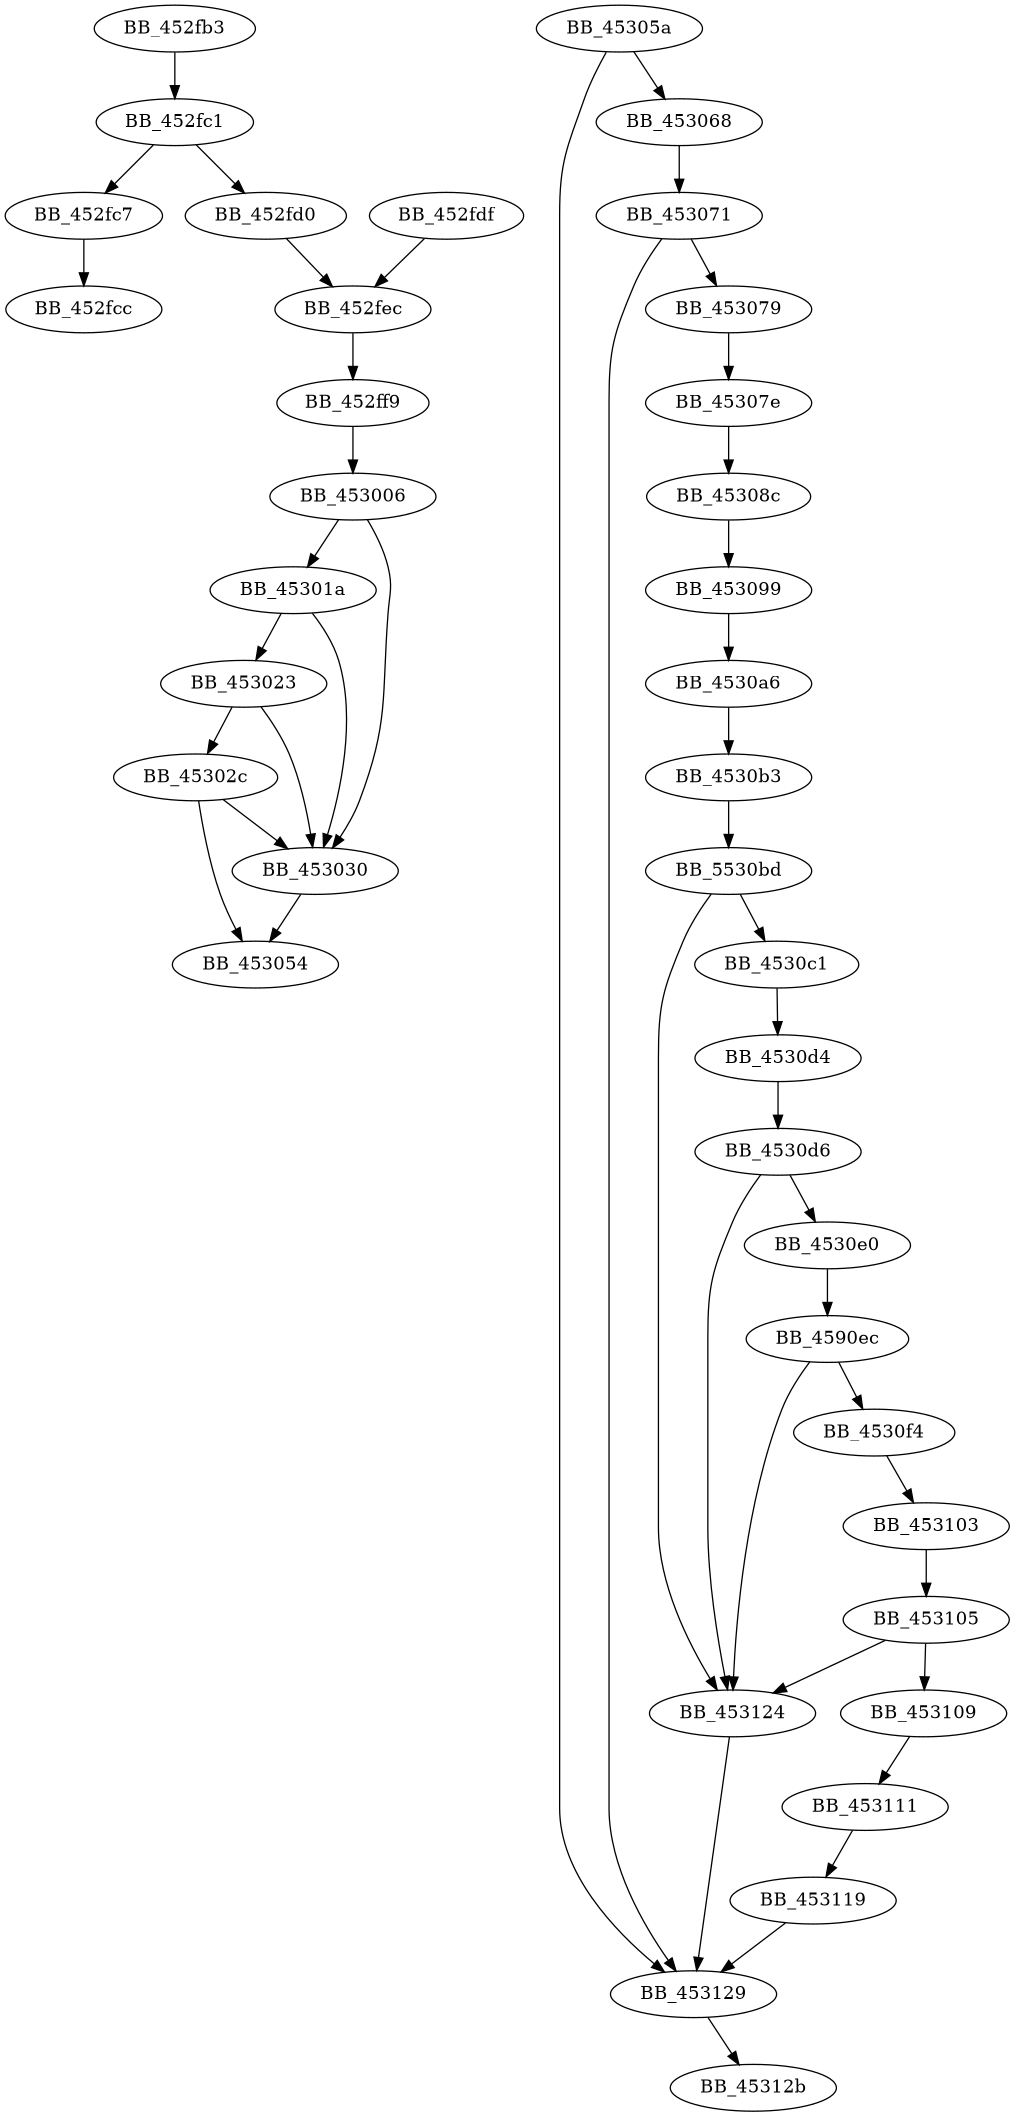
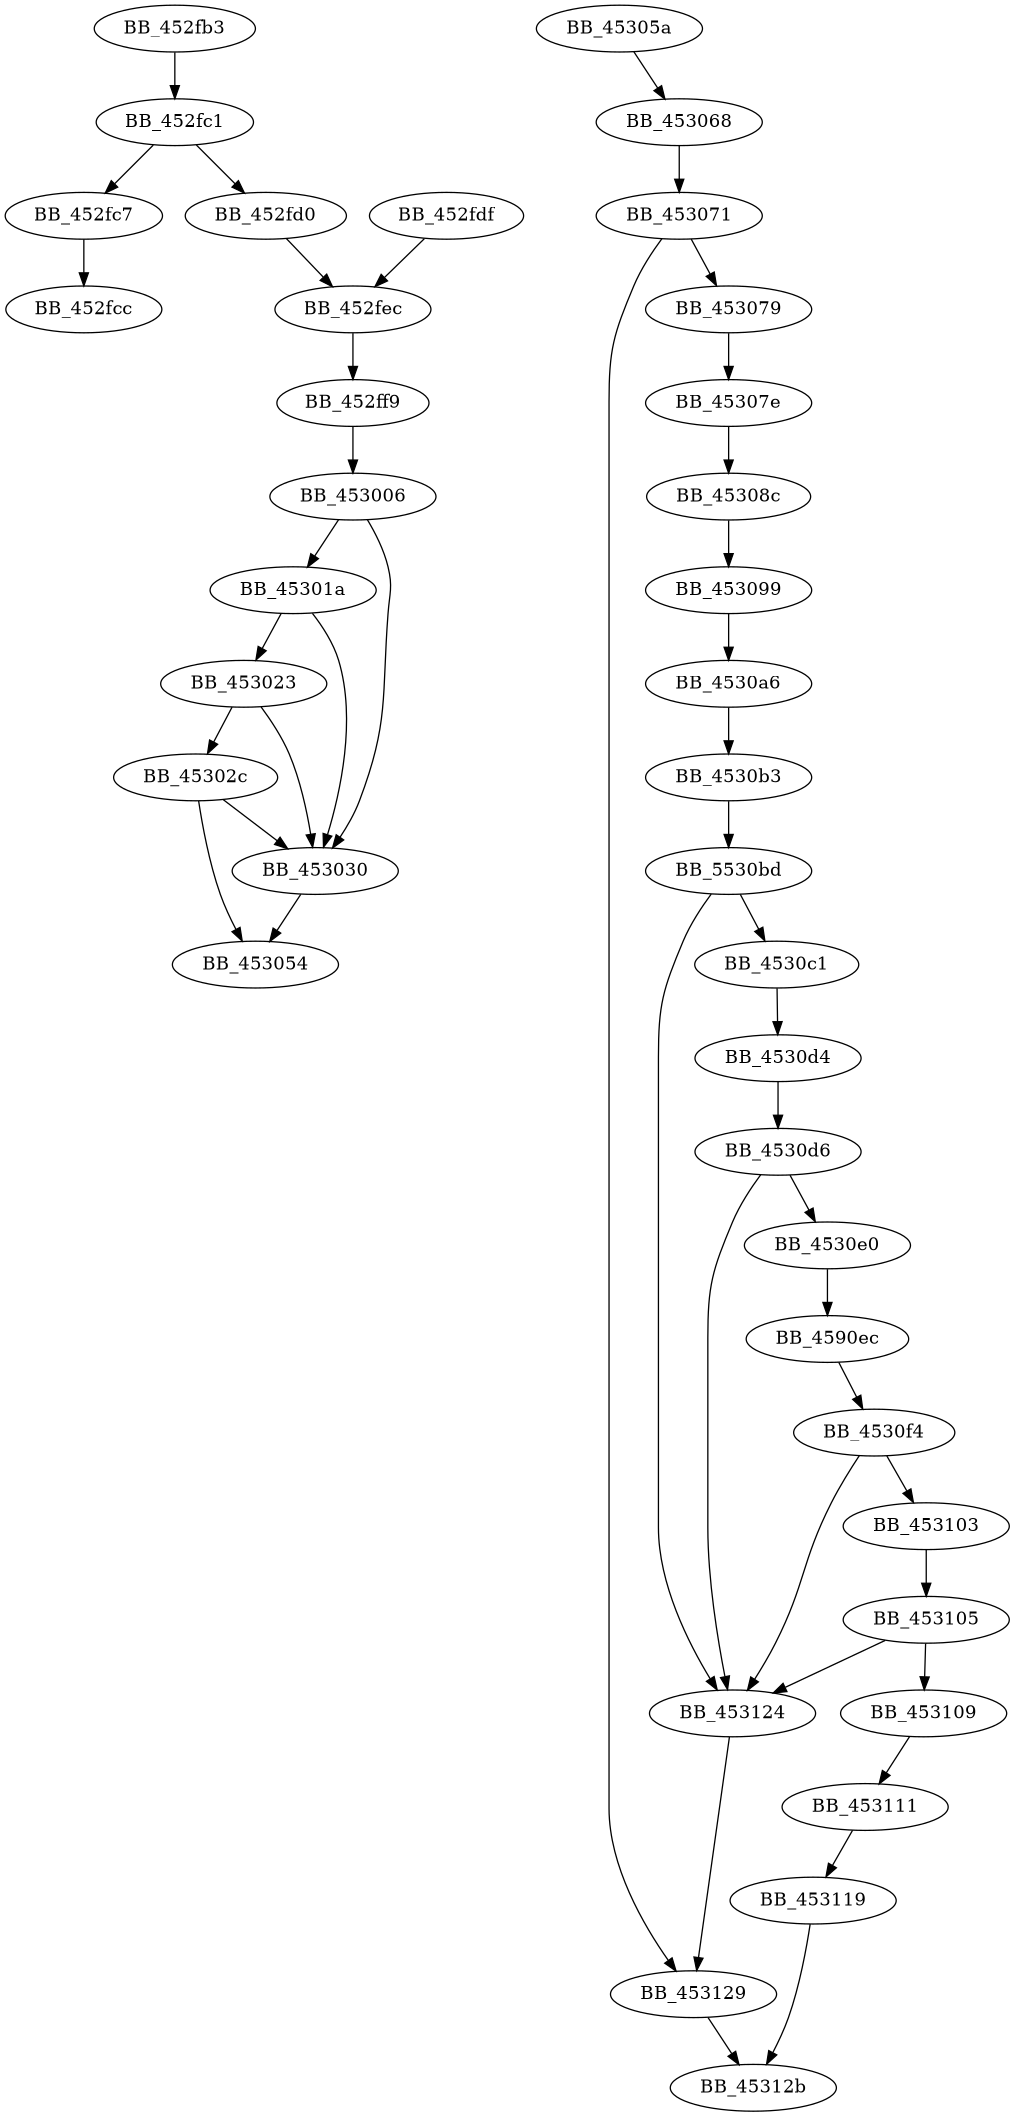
edge "BB_45305a" -> "BB_453129": removed
edge "BB_4590ec" -> "BB_453124": now "BB_4530f4" -> "BB_453124"
edge "BB_453119" -> "BB_453129": now "BB_453119" -> "BB_45312b"
